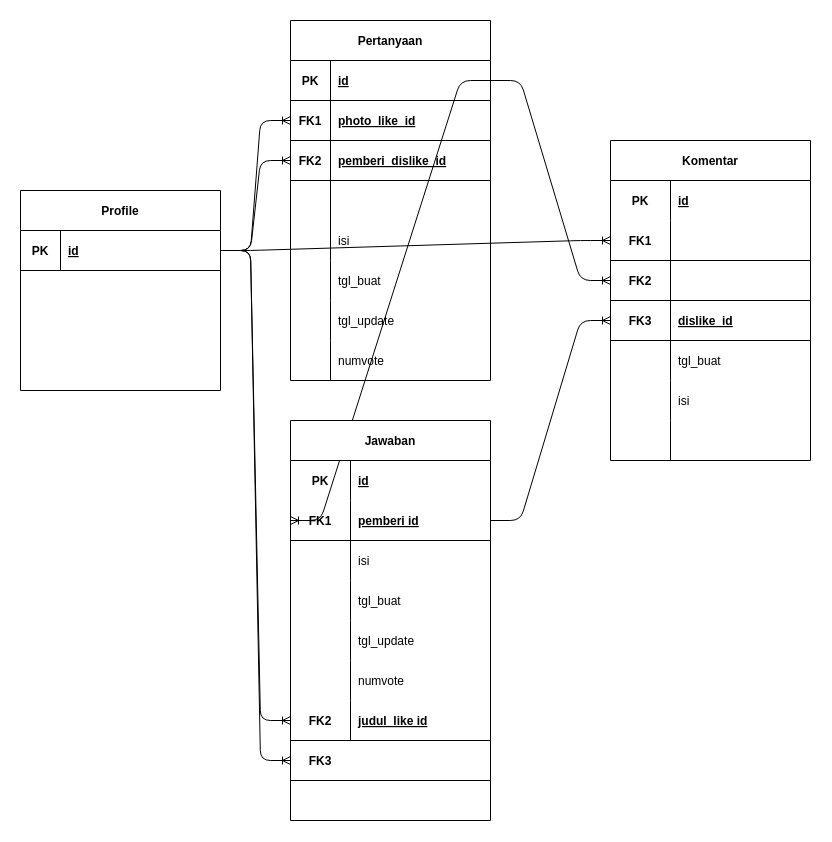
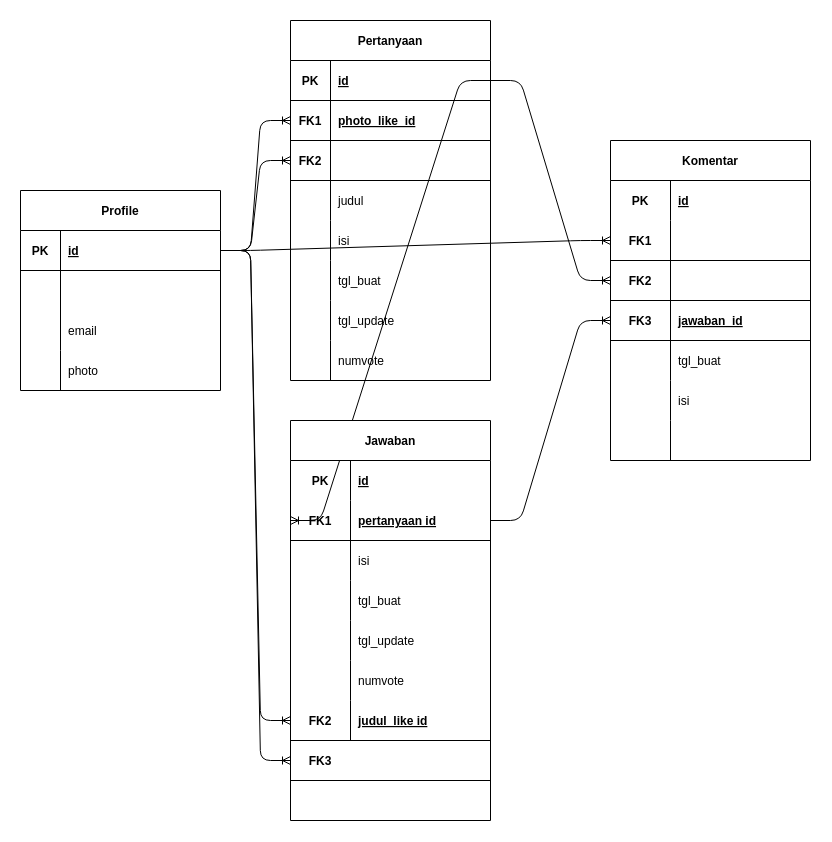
node "pemberi_dislike_id": removed
node "judul": added
node "dislike_id": label "dislike_id" -> "jawaban_id"
node "email": added
node "photo": added
node "pemberi id": label "pemberi id" -> "pertanyaan id"
